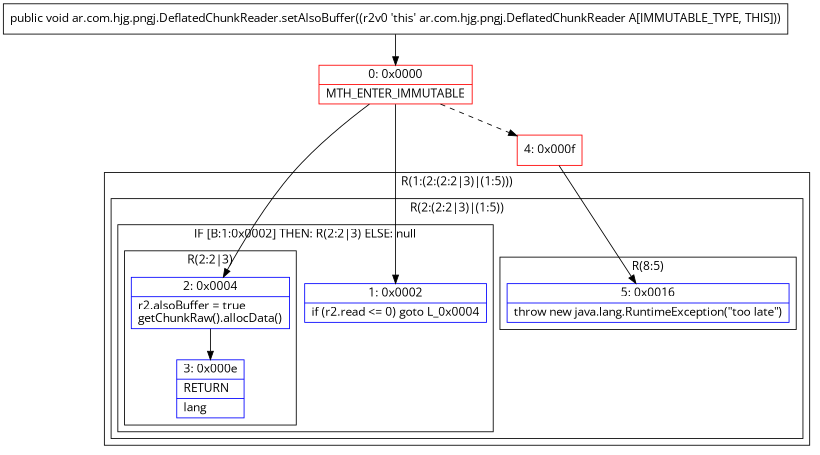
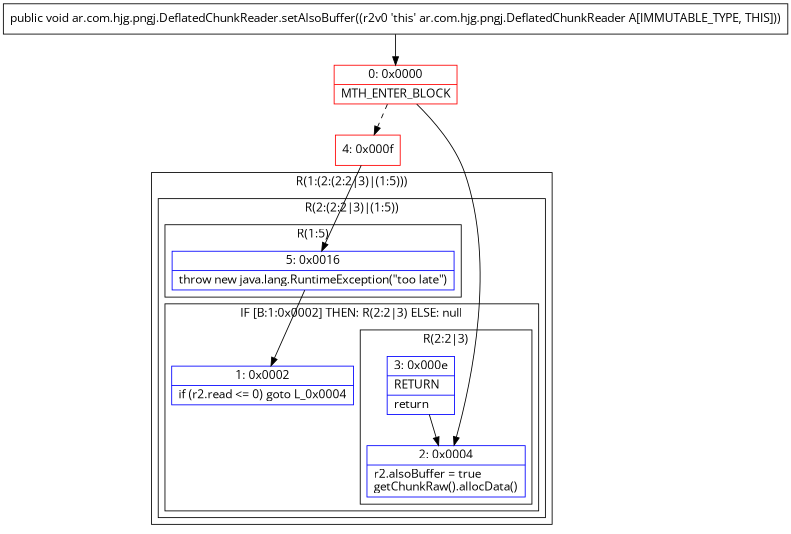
node "0: 0x0000": text "MTH_ENTER_IMMUTABLE" -> "MTH_ENTER_BLOCK"
edge "0: 0x0000" -> "1: 0x0002": now "5: 0x0016" -> "1: 0x0002"
cluster "R(8:5)": label "R(8:5)" -> "R(1:5)"
edge "2: 0x0004" -> "3: 0x000e": reversed
node "3: 0x000e": text "lang" -> "return"
